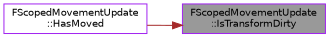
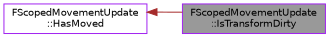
edge "FScopedMovementUpdate ::HasMoved" -> "FScopedMovementUpdate ::IsTransformDirty": reversed
